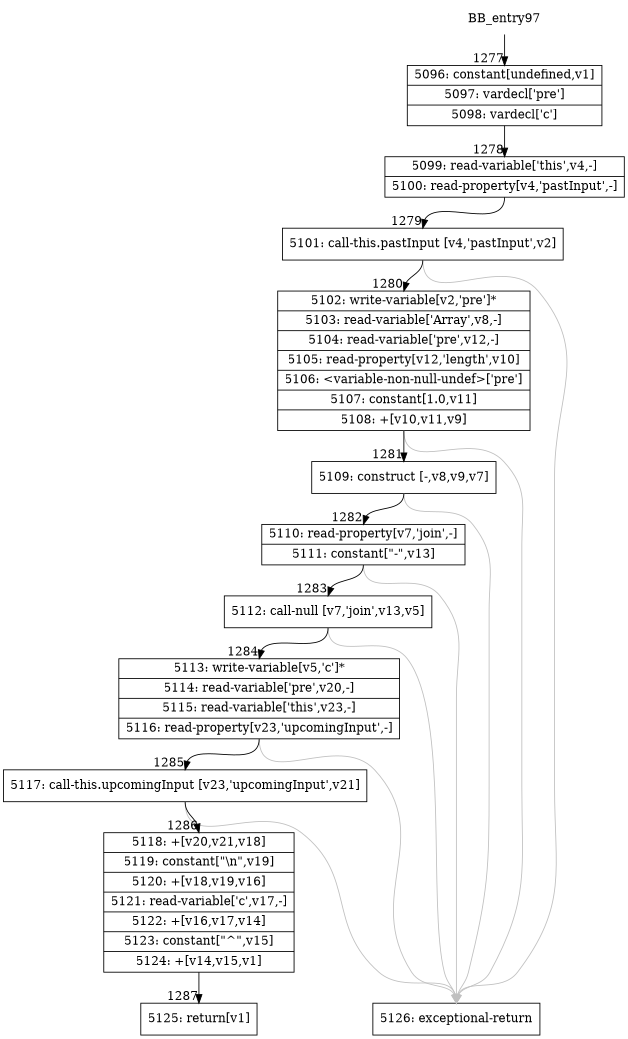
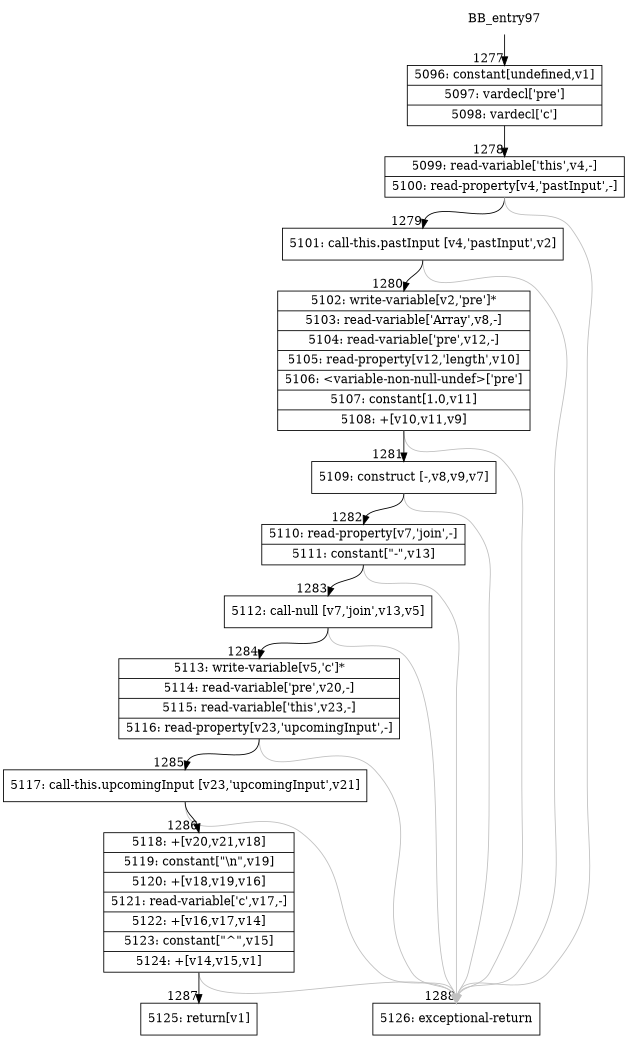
edge "5099: read-variable['this',v4,-]" -> "5126: exceptional-return": added
edge "5118: +[v20,v21,v18]" -> "5126: exceptional-return": added
